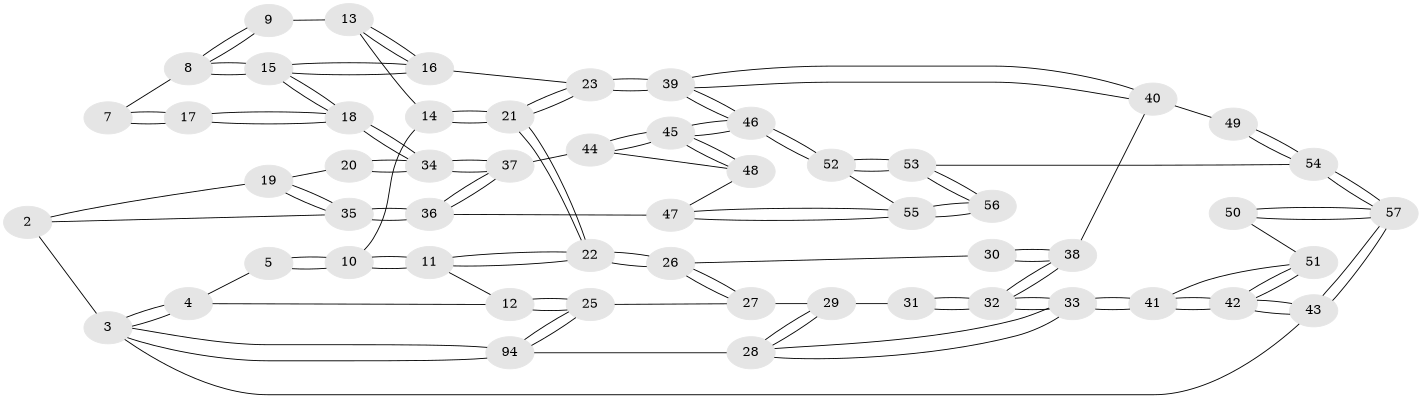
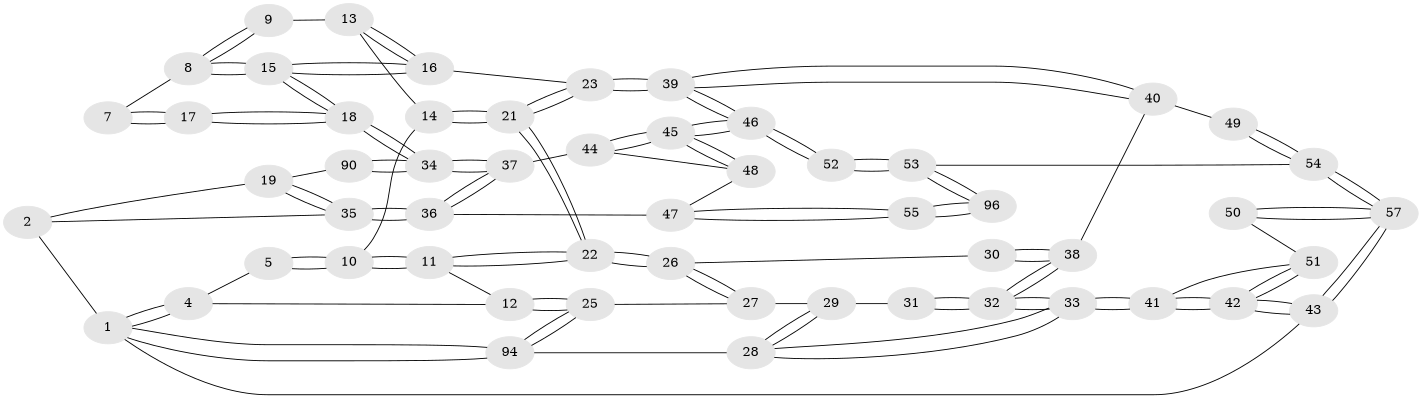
node "20": label "20" -> "90"
edge "52" -- "55": removed
node "56": label "56" -> "96"
node "3": label "3" -> "1"
